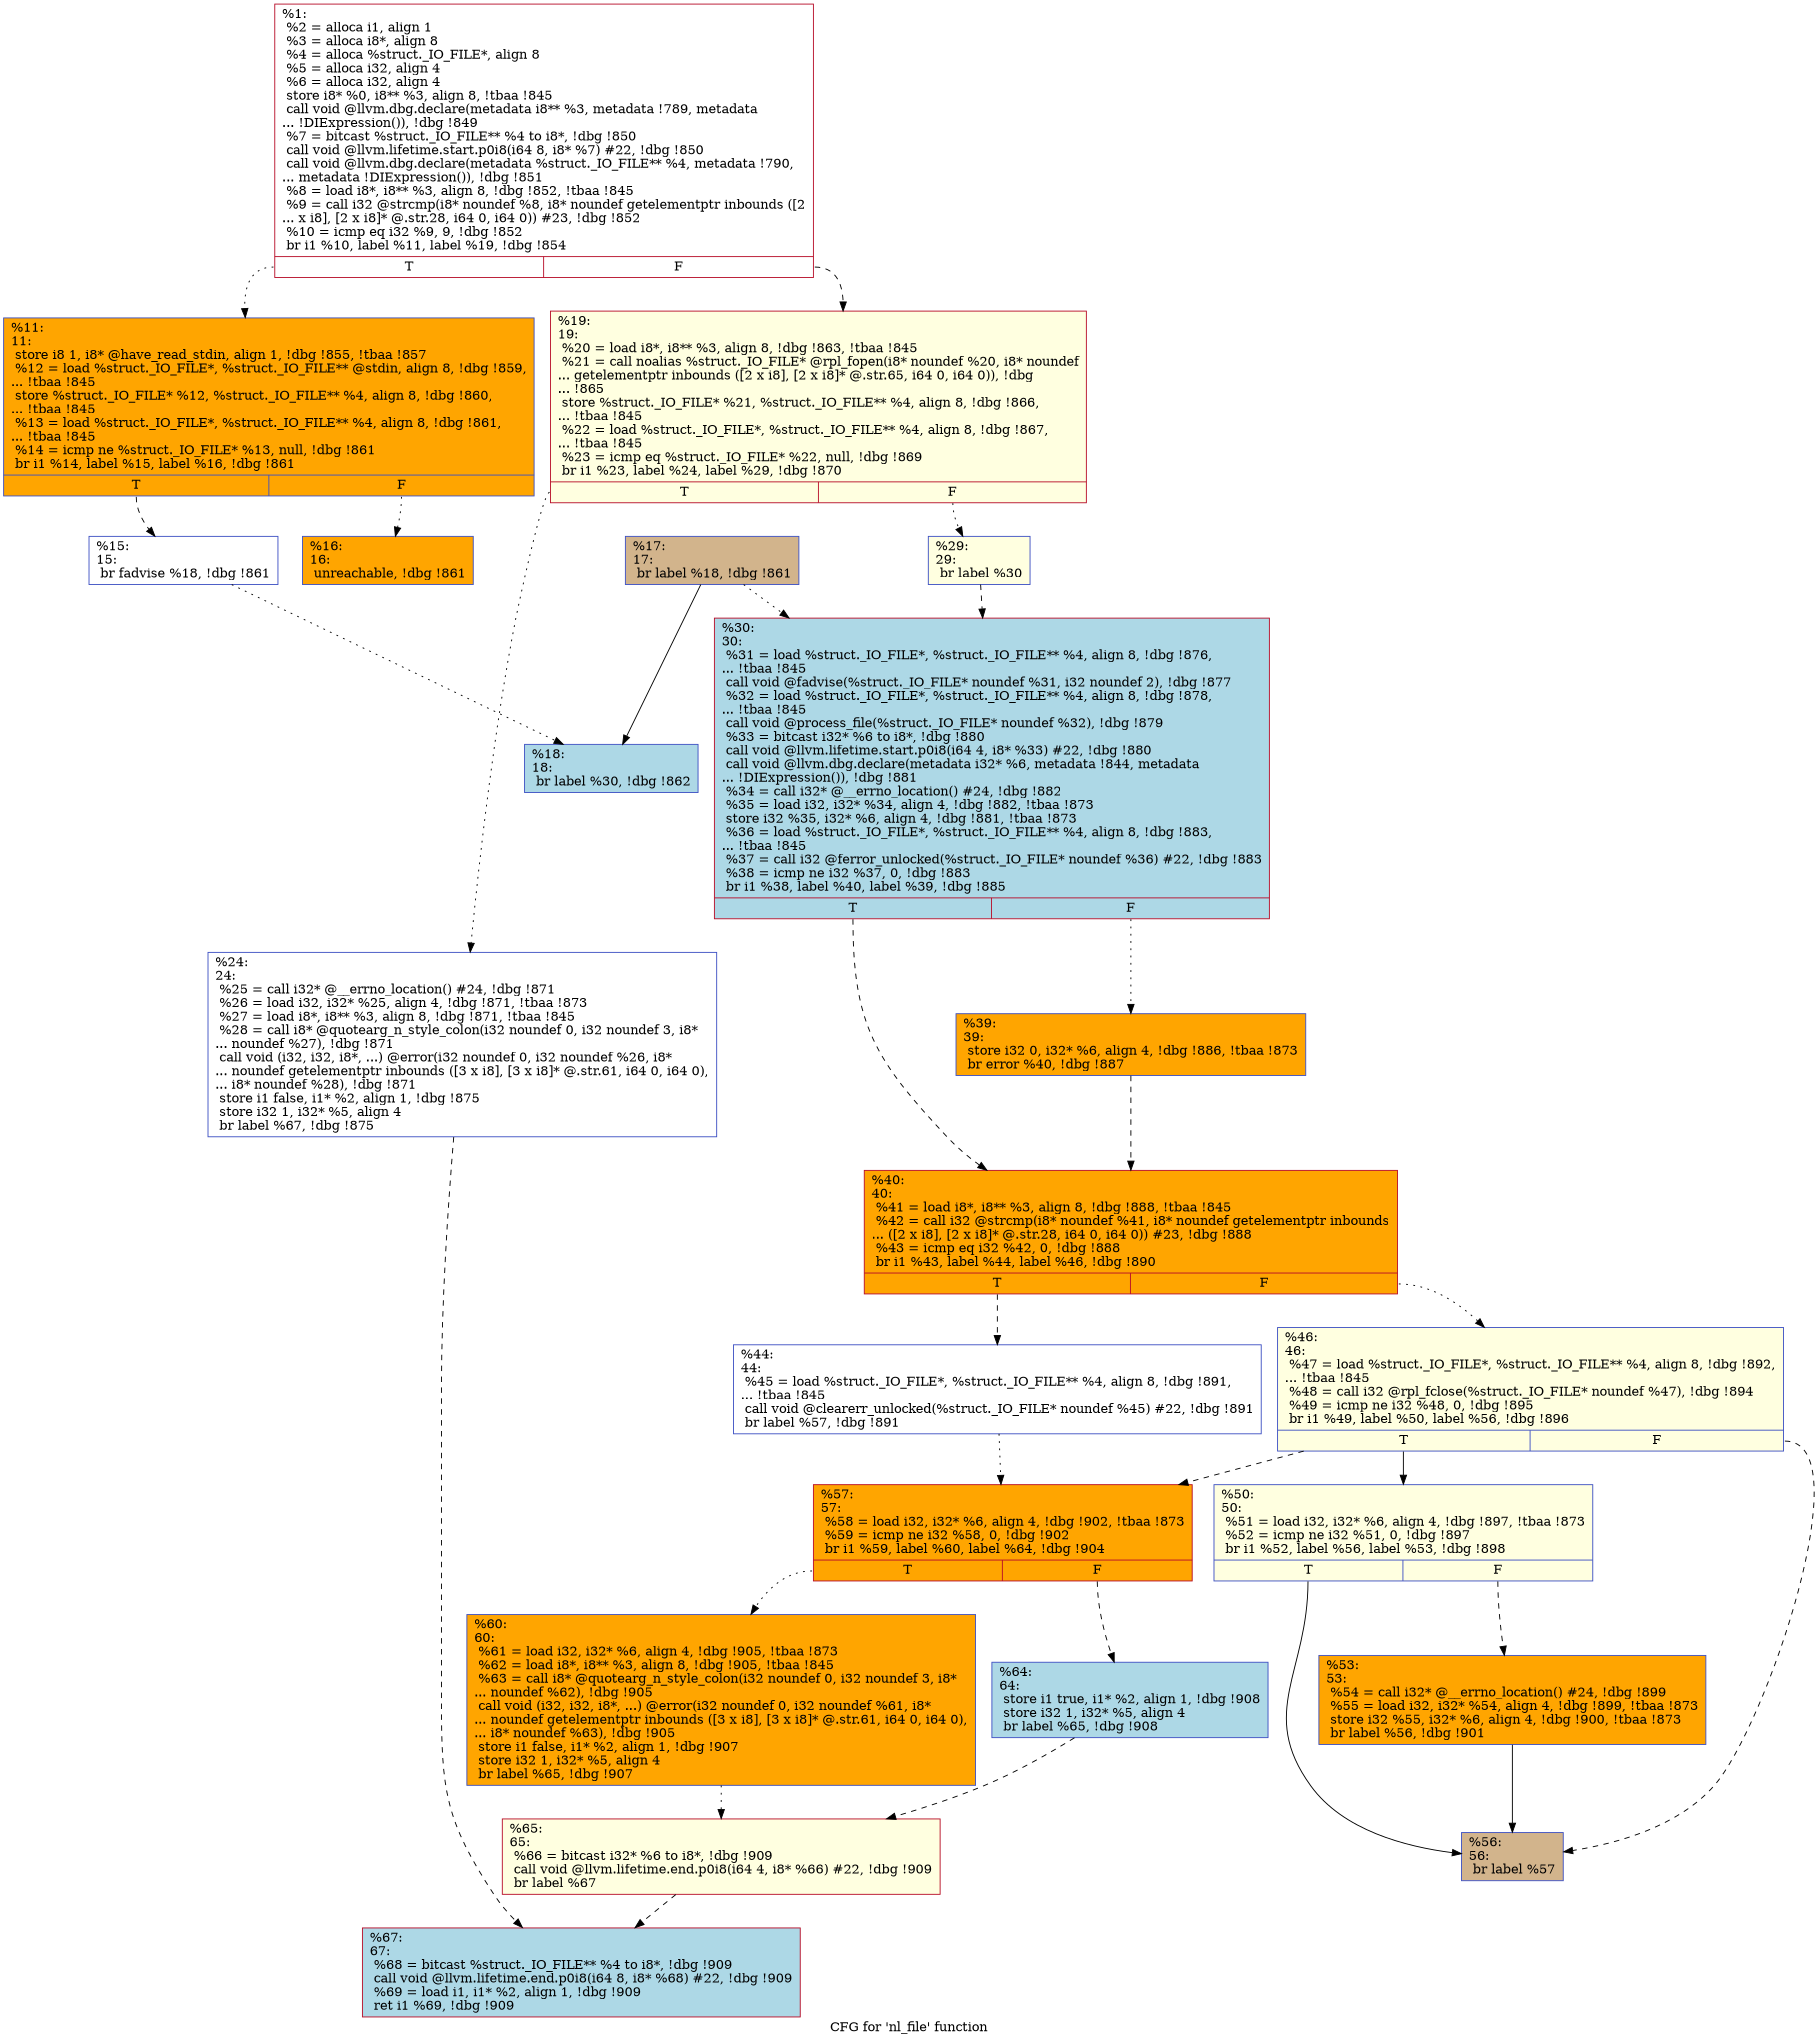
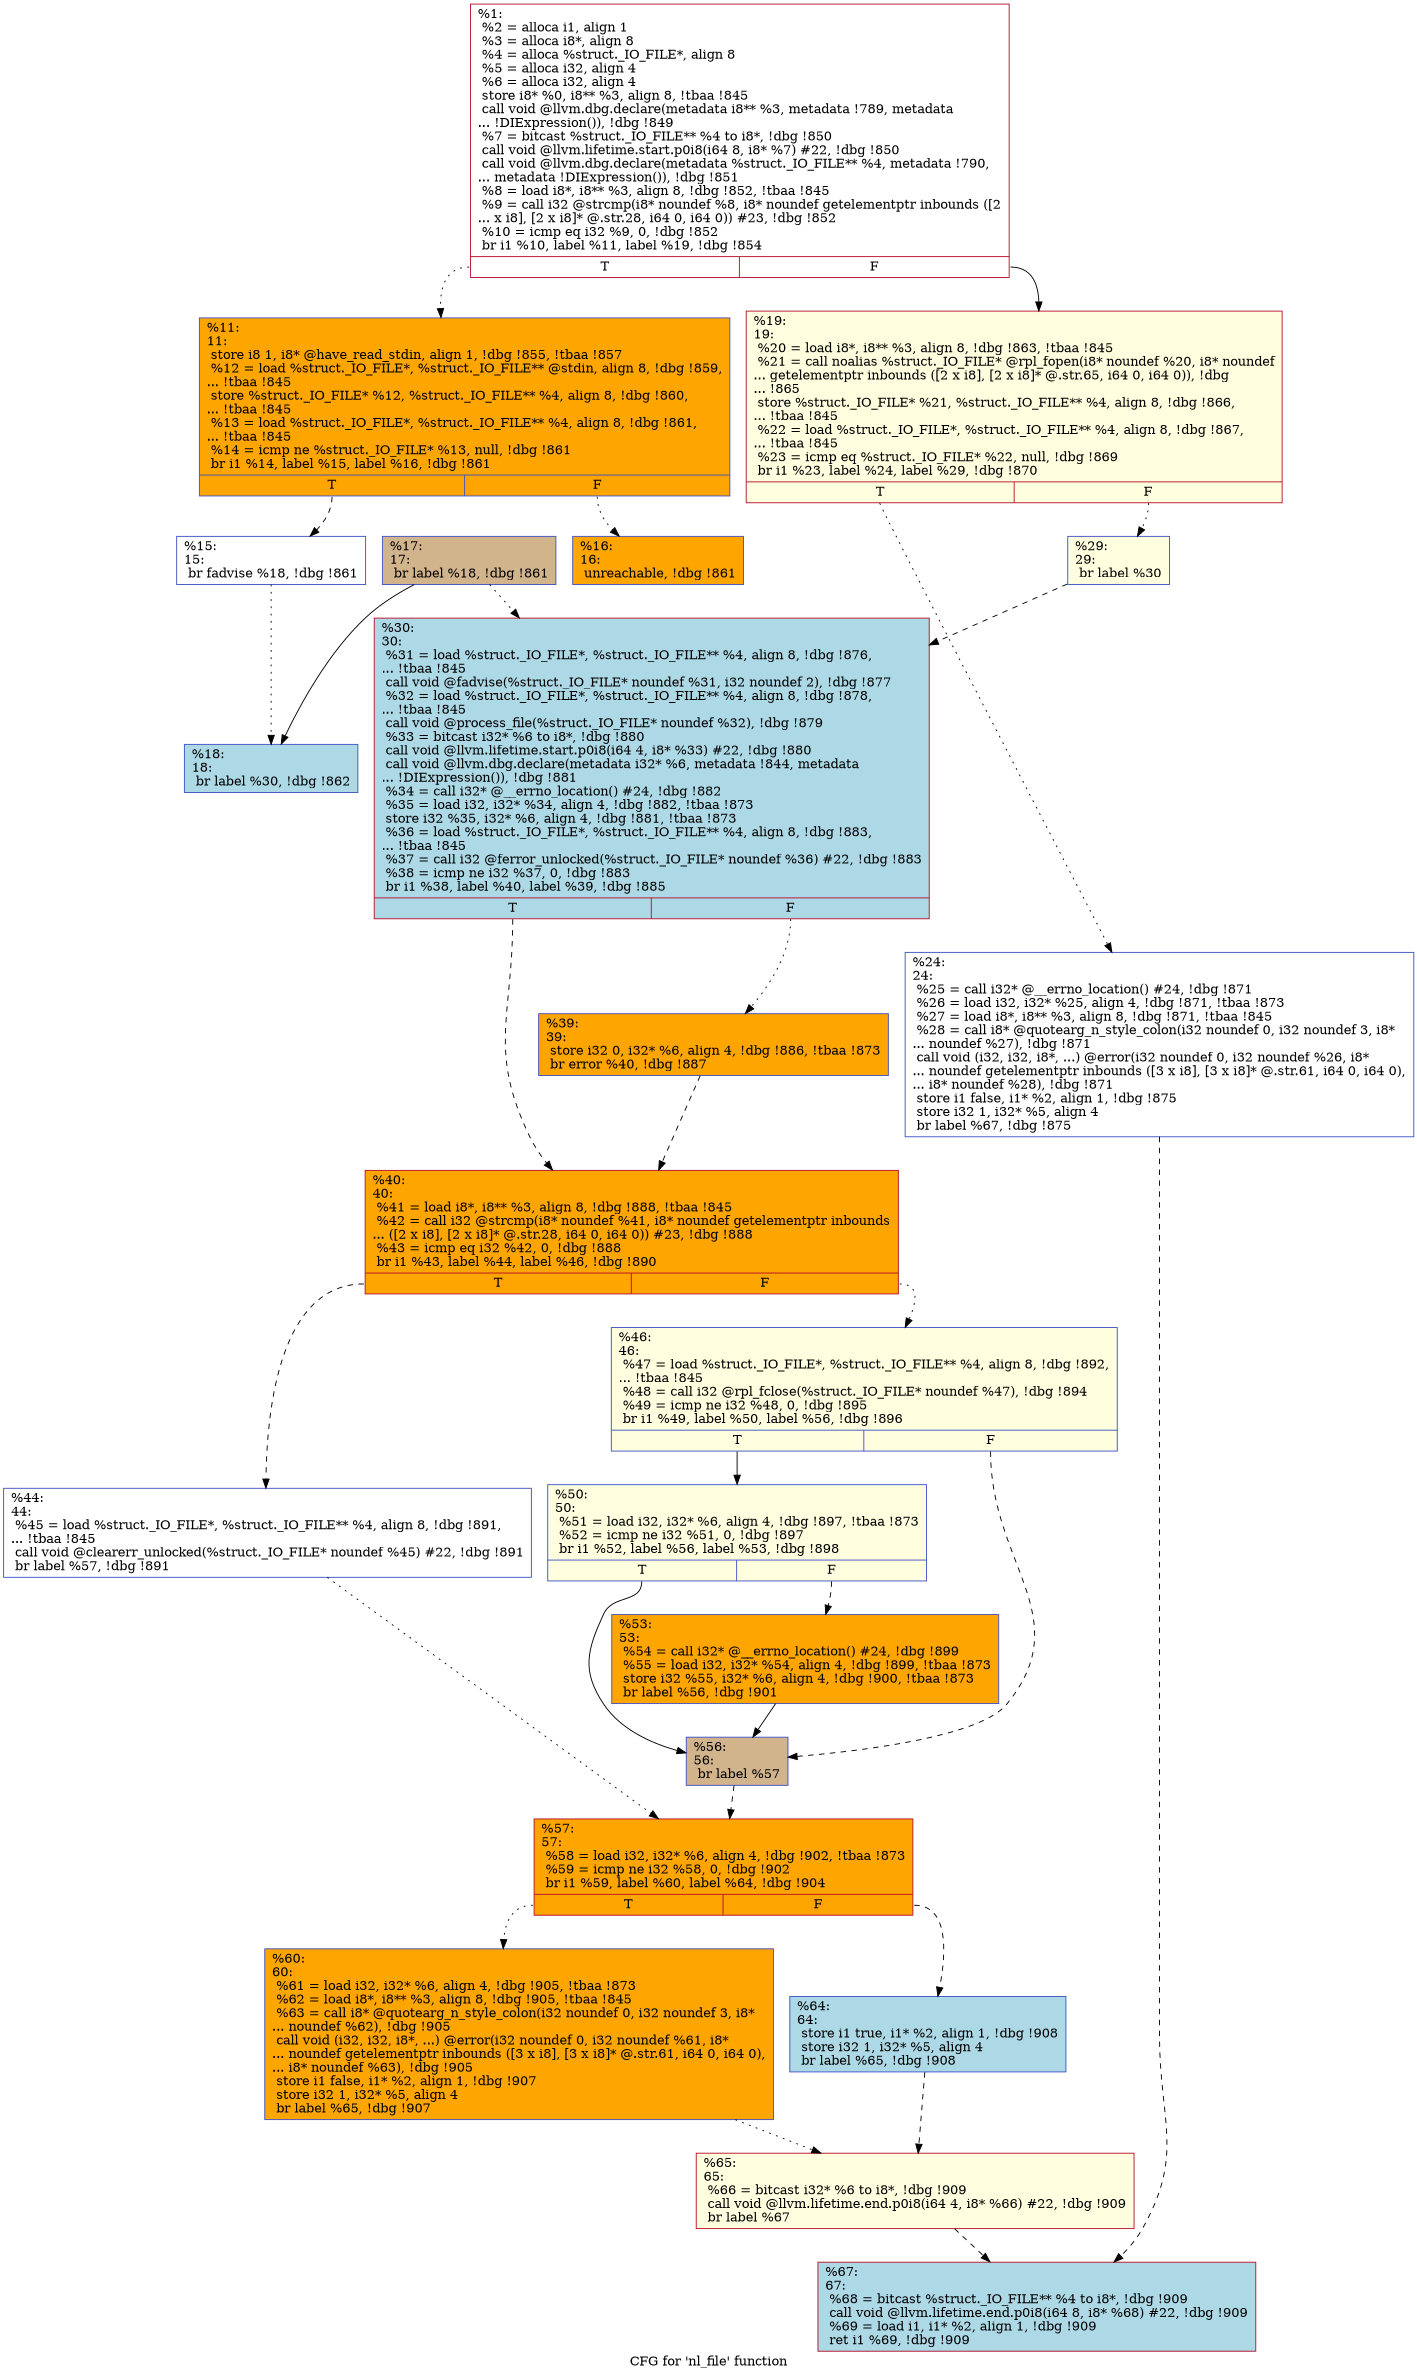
node "%1:": text "%10 = icmp eq i32 %9, 9, !dbg !852" -> "%10 = icmp eq i32 %9, 0, !dbg !852"
edge "%1:" -> "%19:": style dashed -> solid
edge "%46:" -> "%57:": now "%56:" -> "%57:"
